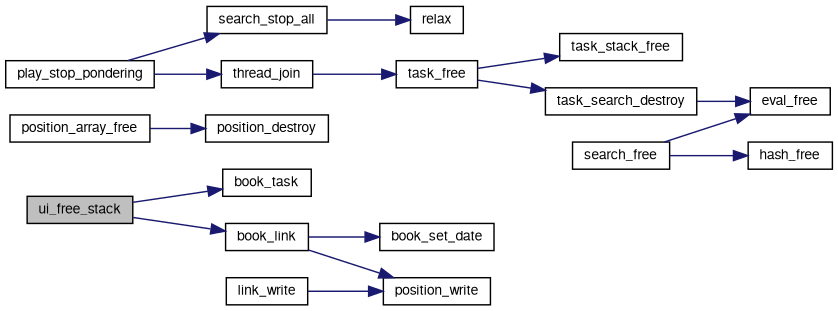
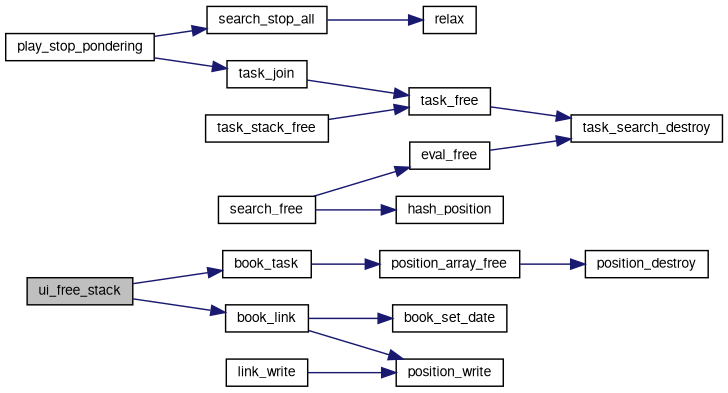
edge "task_free" -> "task_stack_free": reversed
node "thread_join": label "thread_join" -> "task_join"
edge "task_search_destroy" -> "eval_free": reversed
node "hash_free": label "hash_free" -> "hash_position"
edge "book_task" -> "position_array_free": added
